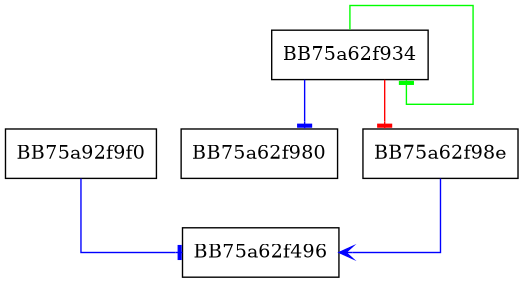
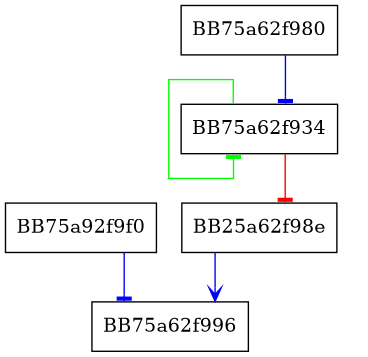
edge "BB75a62f934" -> "BB75a62f980": reversed
node "BB75a62f98e": label "BB75a62f98e" -> "BB25a62f98e"
node "BB75a62f496": label "BB75a62f496" -> "BB75a62f996"
